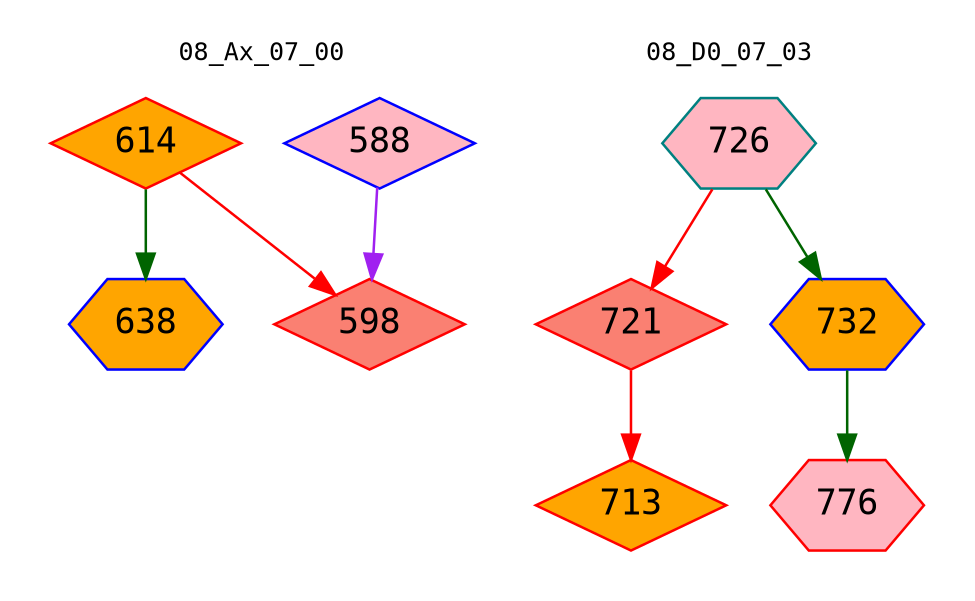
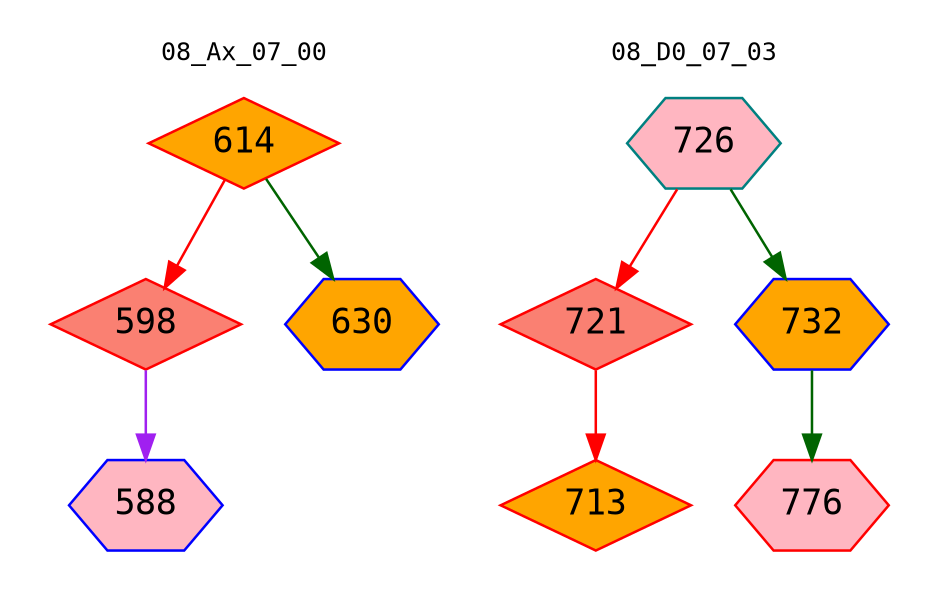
node "588": shape diamond -> hexagon
edge "588" -> "598": reversed
node "638": label "638" -> "630"
